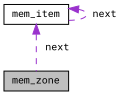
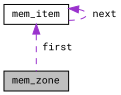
edge "mem_zone" -> "mem_item": label " next" -> " first"
